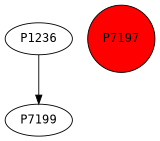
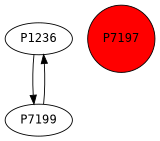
edge "P7199" -> "P1236": added
